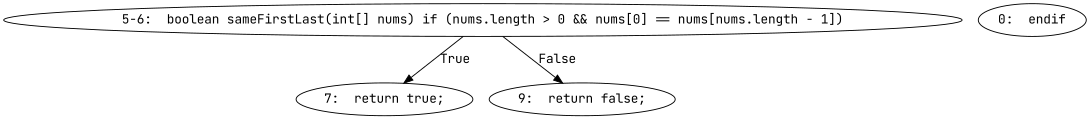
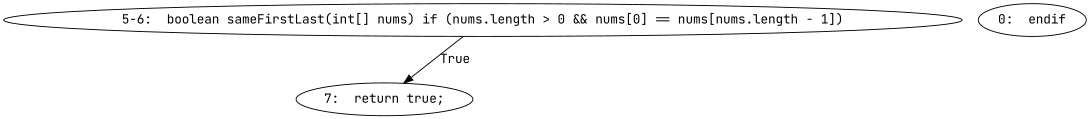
node "9:  return false;": removed
